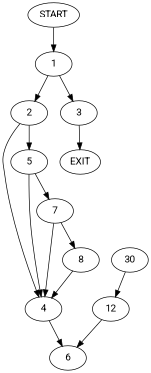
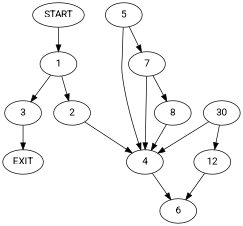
edge "2" -> "5": removed
edge "30" -> "4": added
